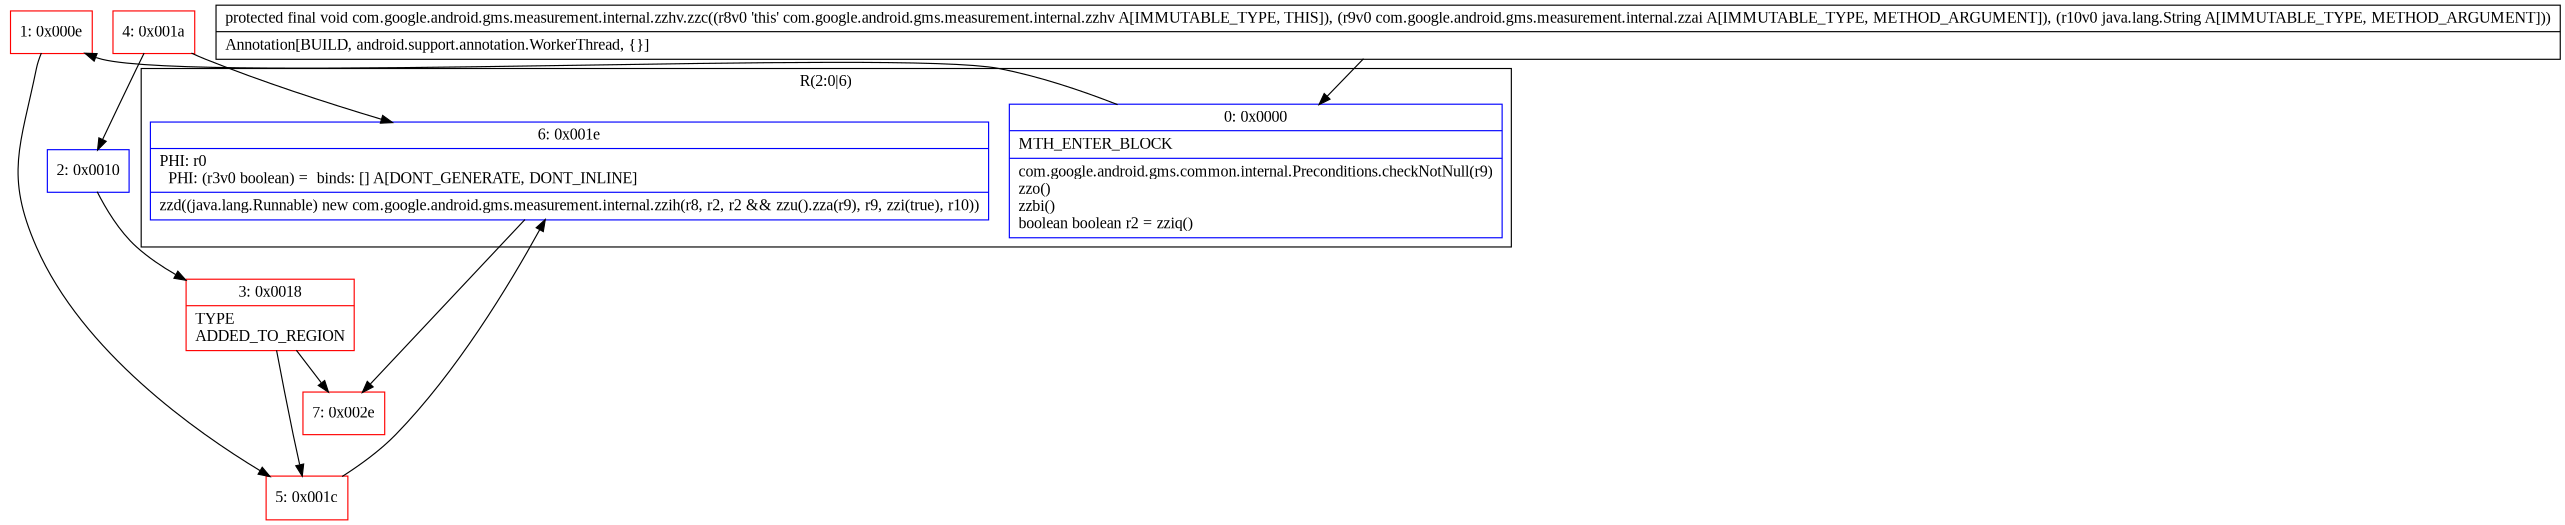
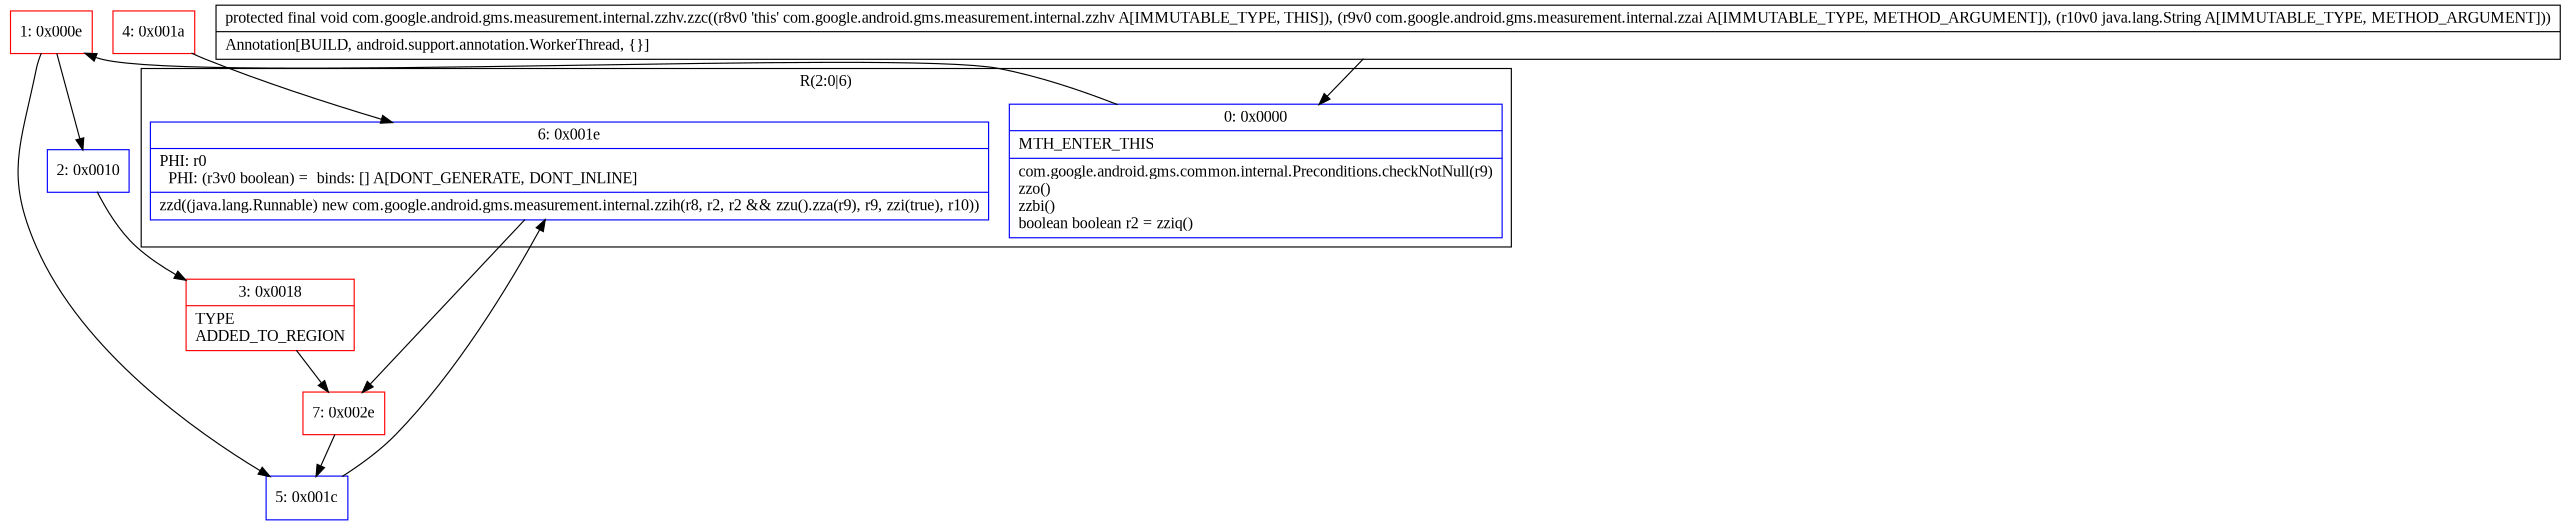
edge "4: 0x001a" -> "2: 0x0010": now "1: 0x000e" -> "2: 0x0010"
node "0: 0x0000": text "MTH_ENTER_BLOCK" -> "MTH_ENTER_THIS"
edge "3: 0x0018" -> "5: 0x001c": now "7: 0x002e" -> "5: 0x001c"
node "5: 0x001c": color red -> blue
